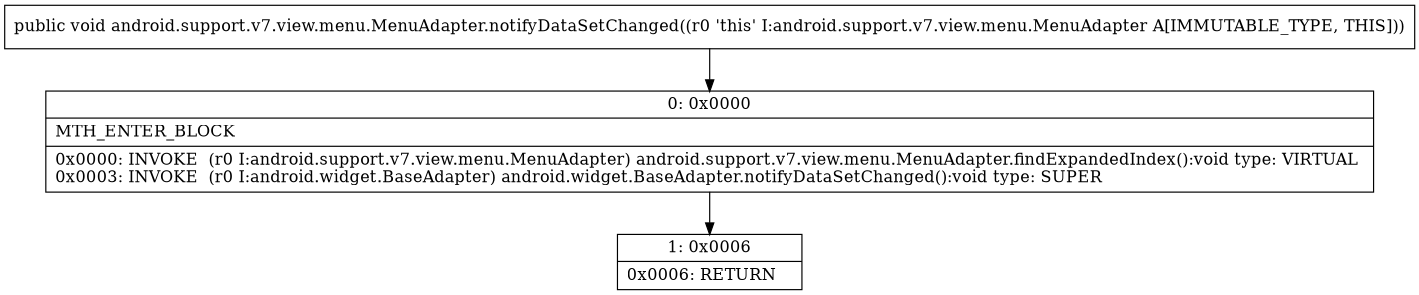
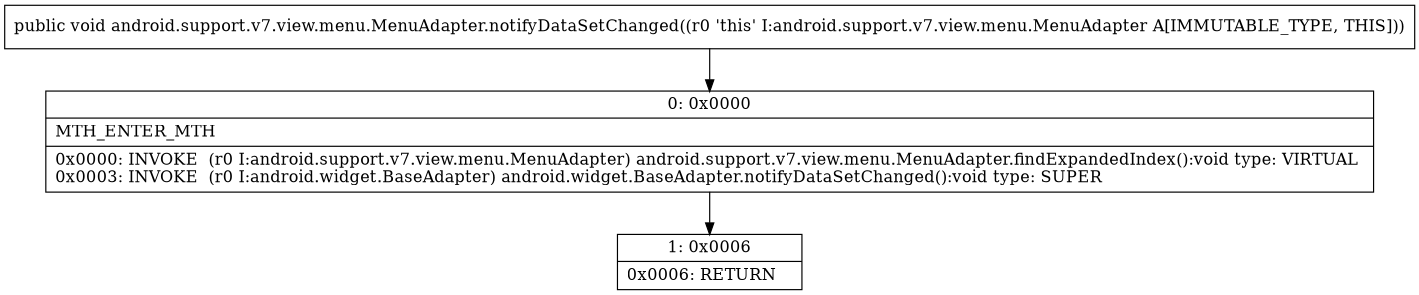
node "0: 0x0000": text "MTH_ENTER_BLOCK" -> "MTH_ENTER_MTH"
